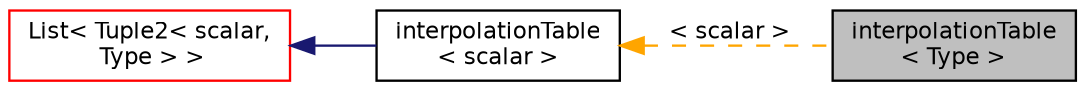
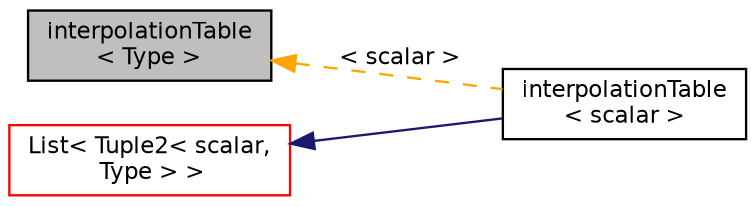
edge "interpolationTable < Type >" -> "interpolationTable < scalar >": reversed
